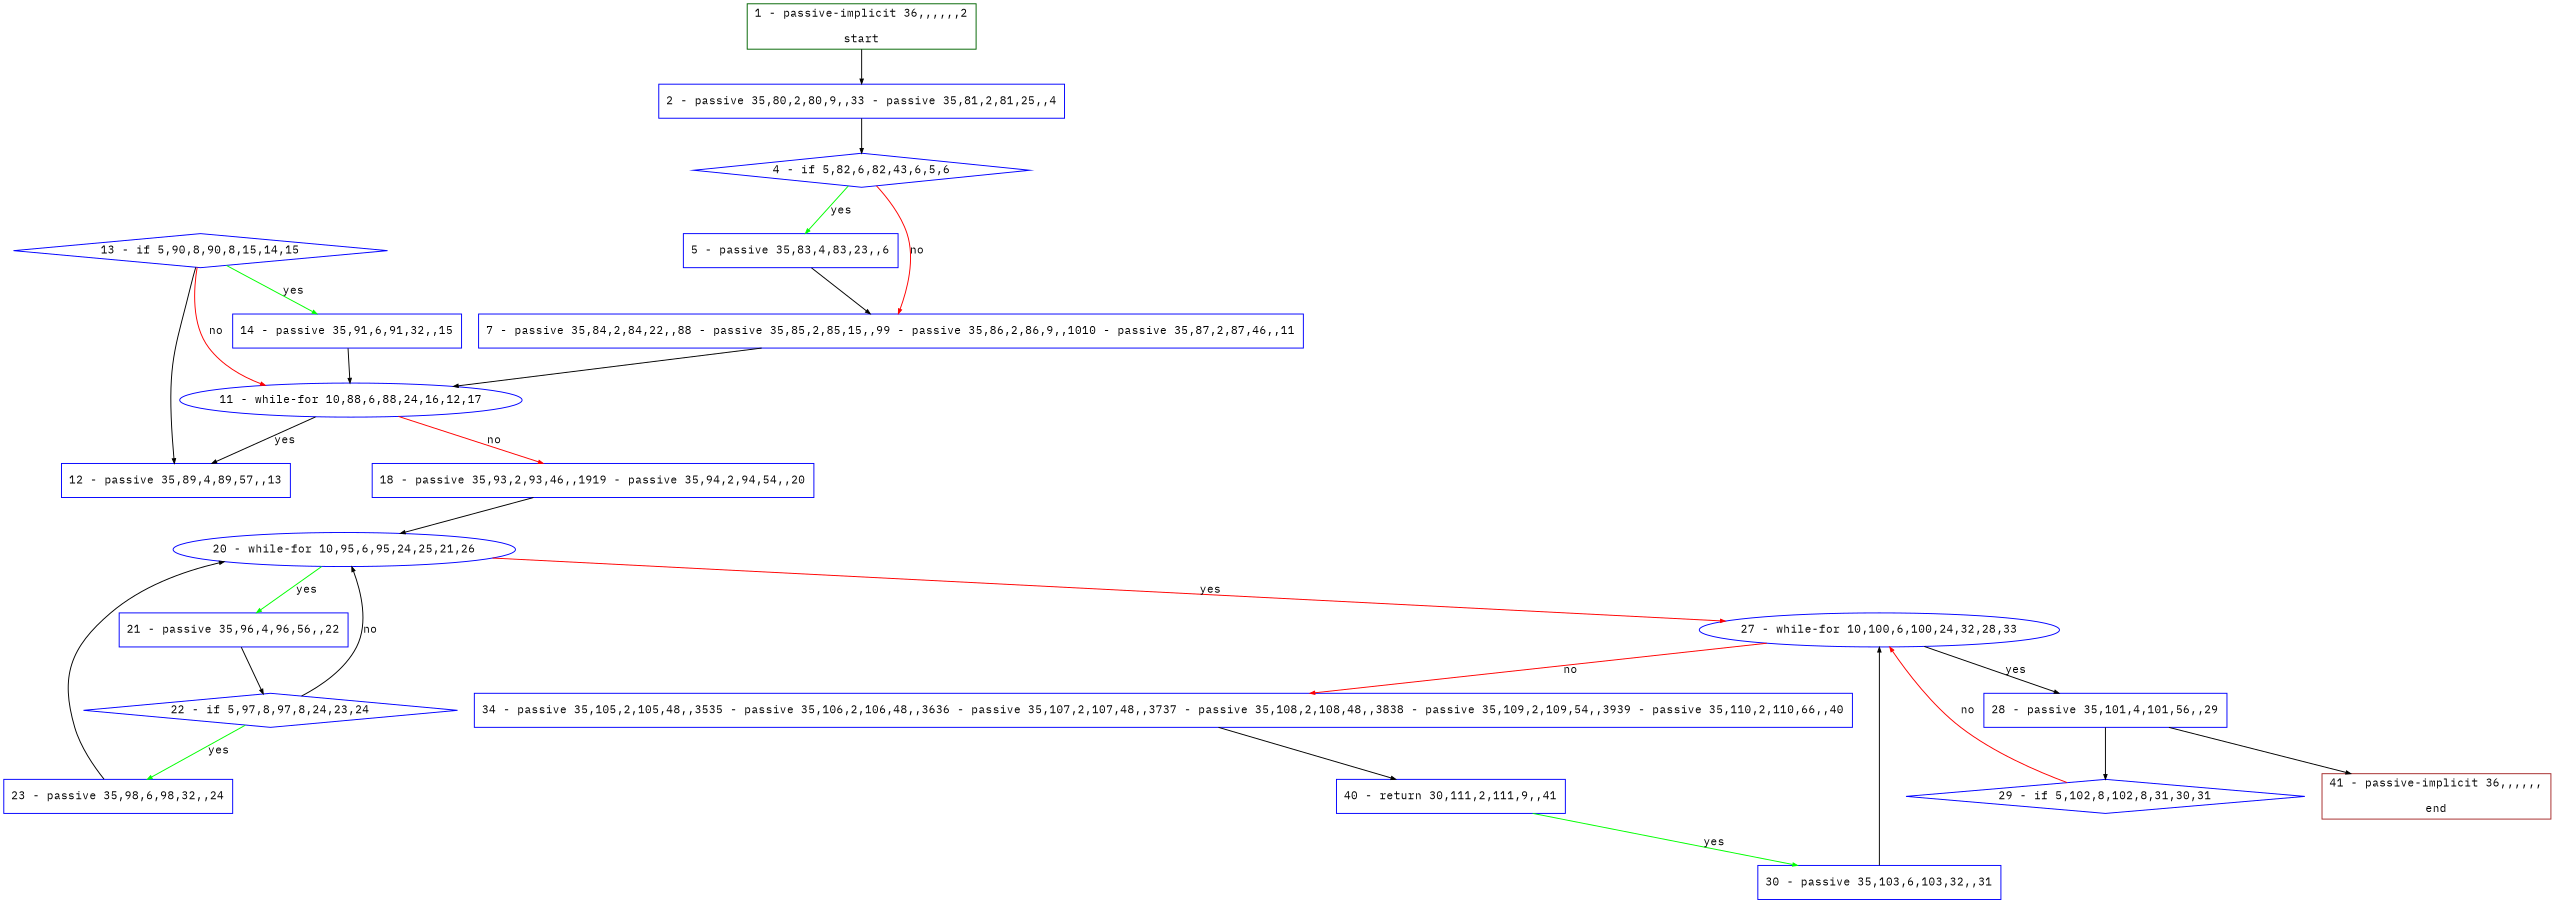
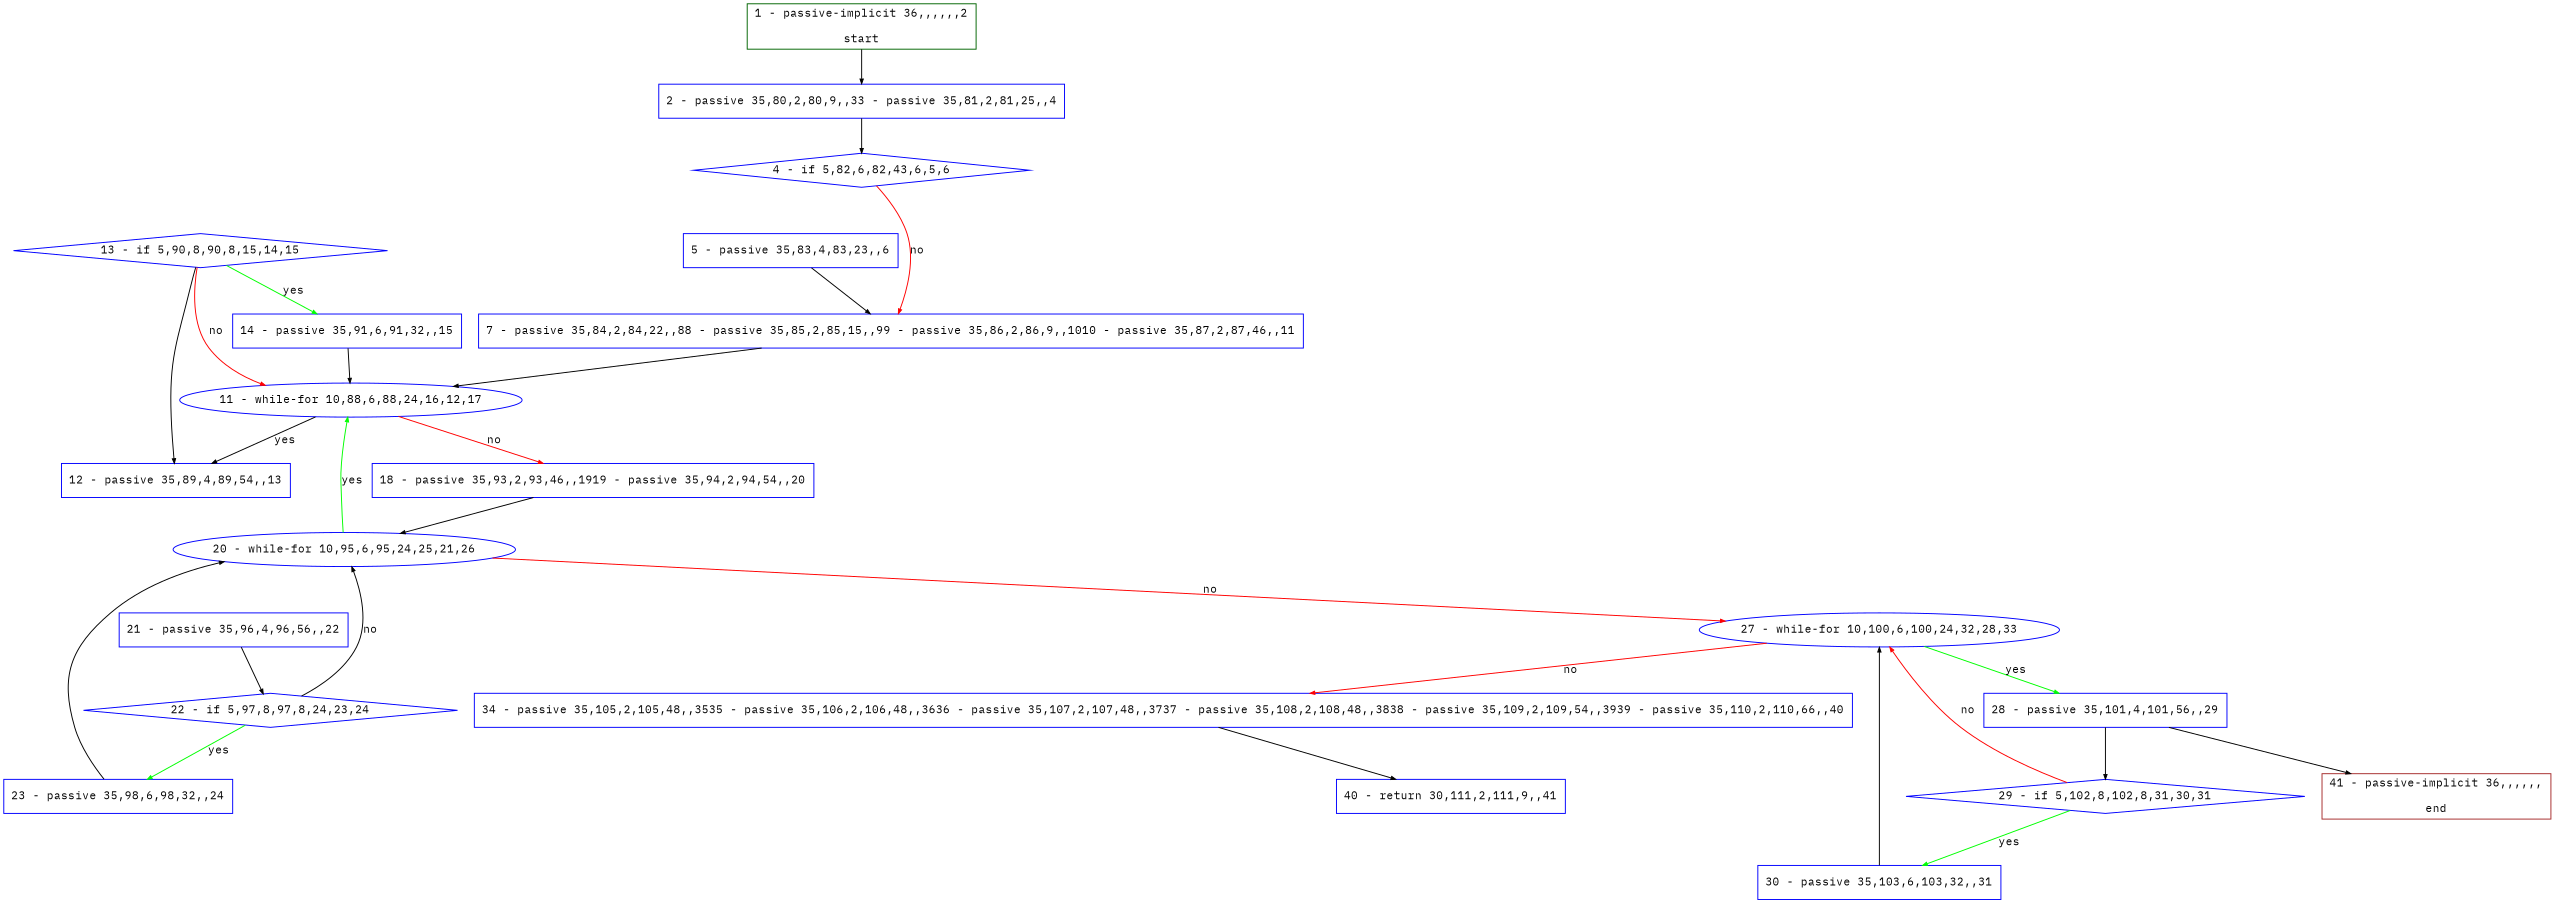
edge "4 - if 5,82,6,82,43,6,5,6" -> "5 - passive 35,83,4,83,23,,6": removed, label "yes"
node "12 - passive 35,89,4,89,57,,13": label "12 - passive 35,89,4,89,57,,13" -> "12 - passive 35,89,4,89,54,,13"
edge "20 - while-for 10,95,6,95,24,25,21,26" -> "21 - passive 35,96,4,96,56,,22": now "20 - while-for 10,95,6,95,24,25,21,26" -> "11 - while-for 10,88,6,88,24,16,12,17"
edge "20 - while-for 10,95,6,95,24,25,21,26" -> "27 - while-for 10,100,6,100,24,32,28,33": label "yes" -> "no"
edge "27 - while-for 10,100,6,100,24,32,28,33" -> "28 - passive 35,101,4,101,56,,29": color #000000 -> #00ff00
edge "40 - return 30,111,2,111,9,,41" -> "30 - passive 35,103,6,103,32,,31": now "29 - if 5,102,8,102,8,31,30,31" -> "30 - passive 35,103,6,103,32,,31"
